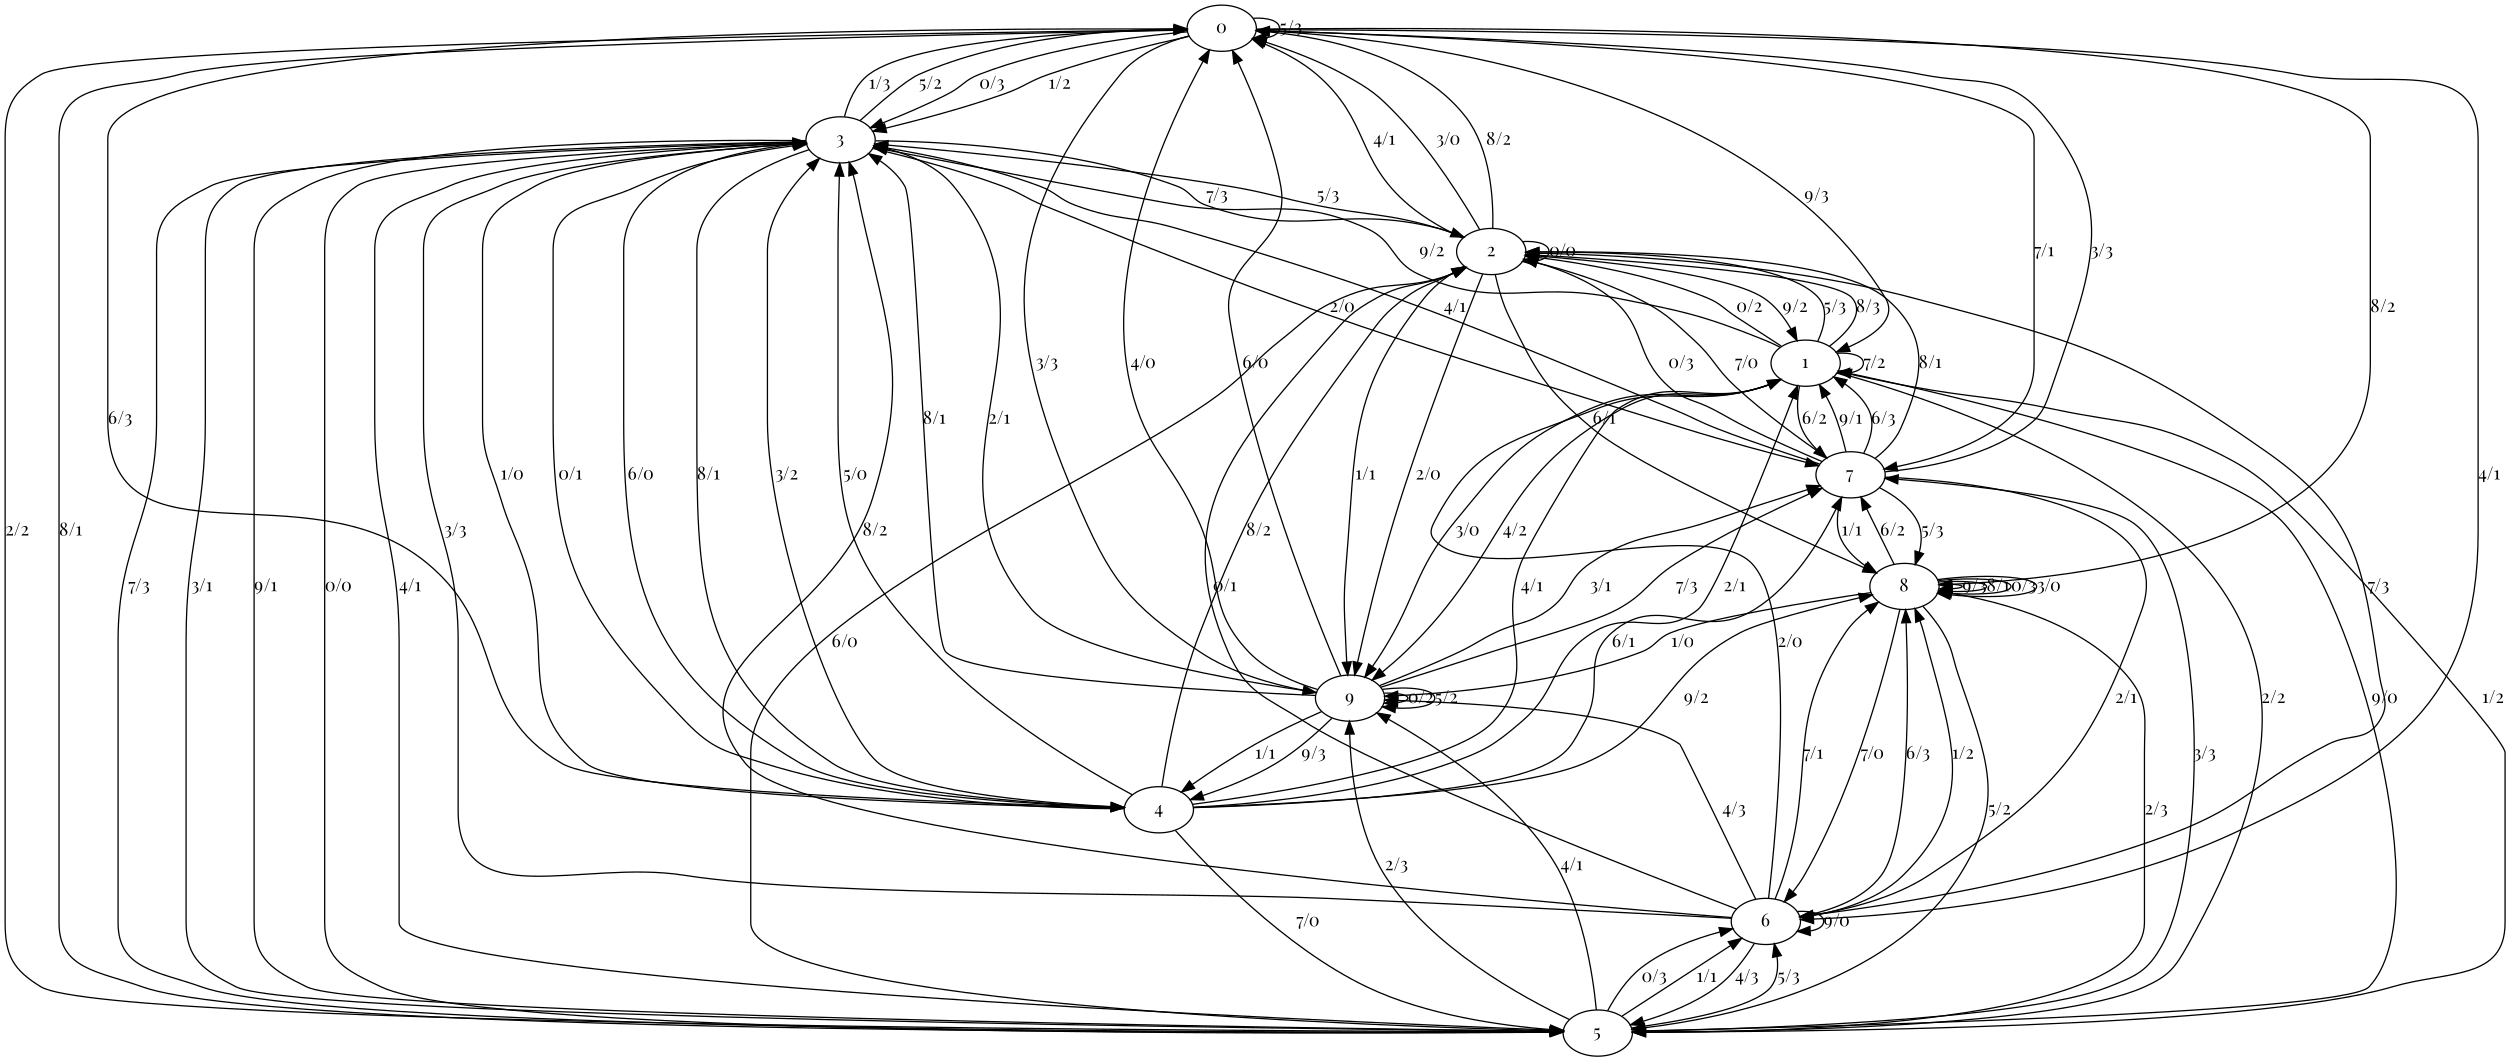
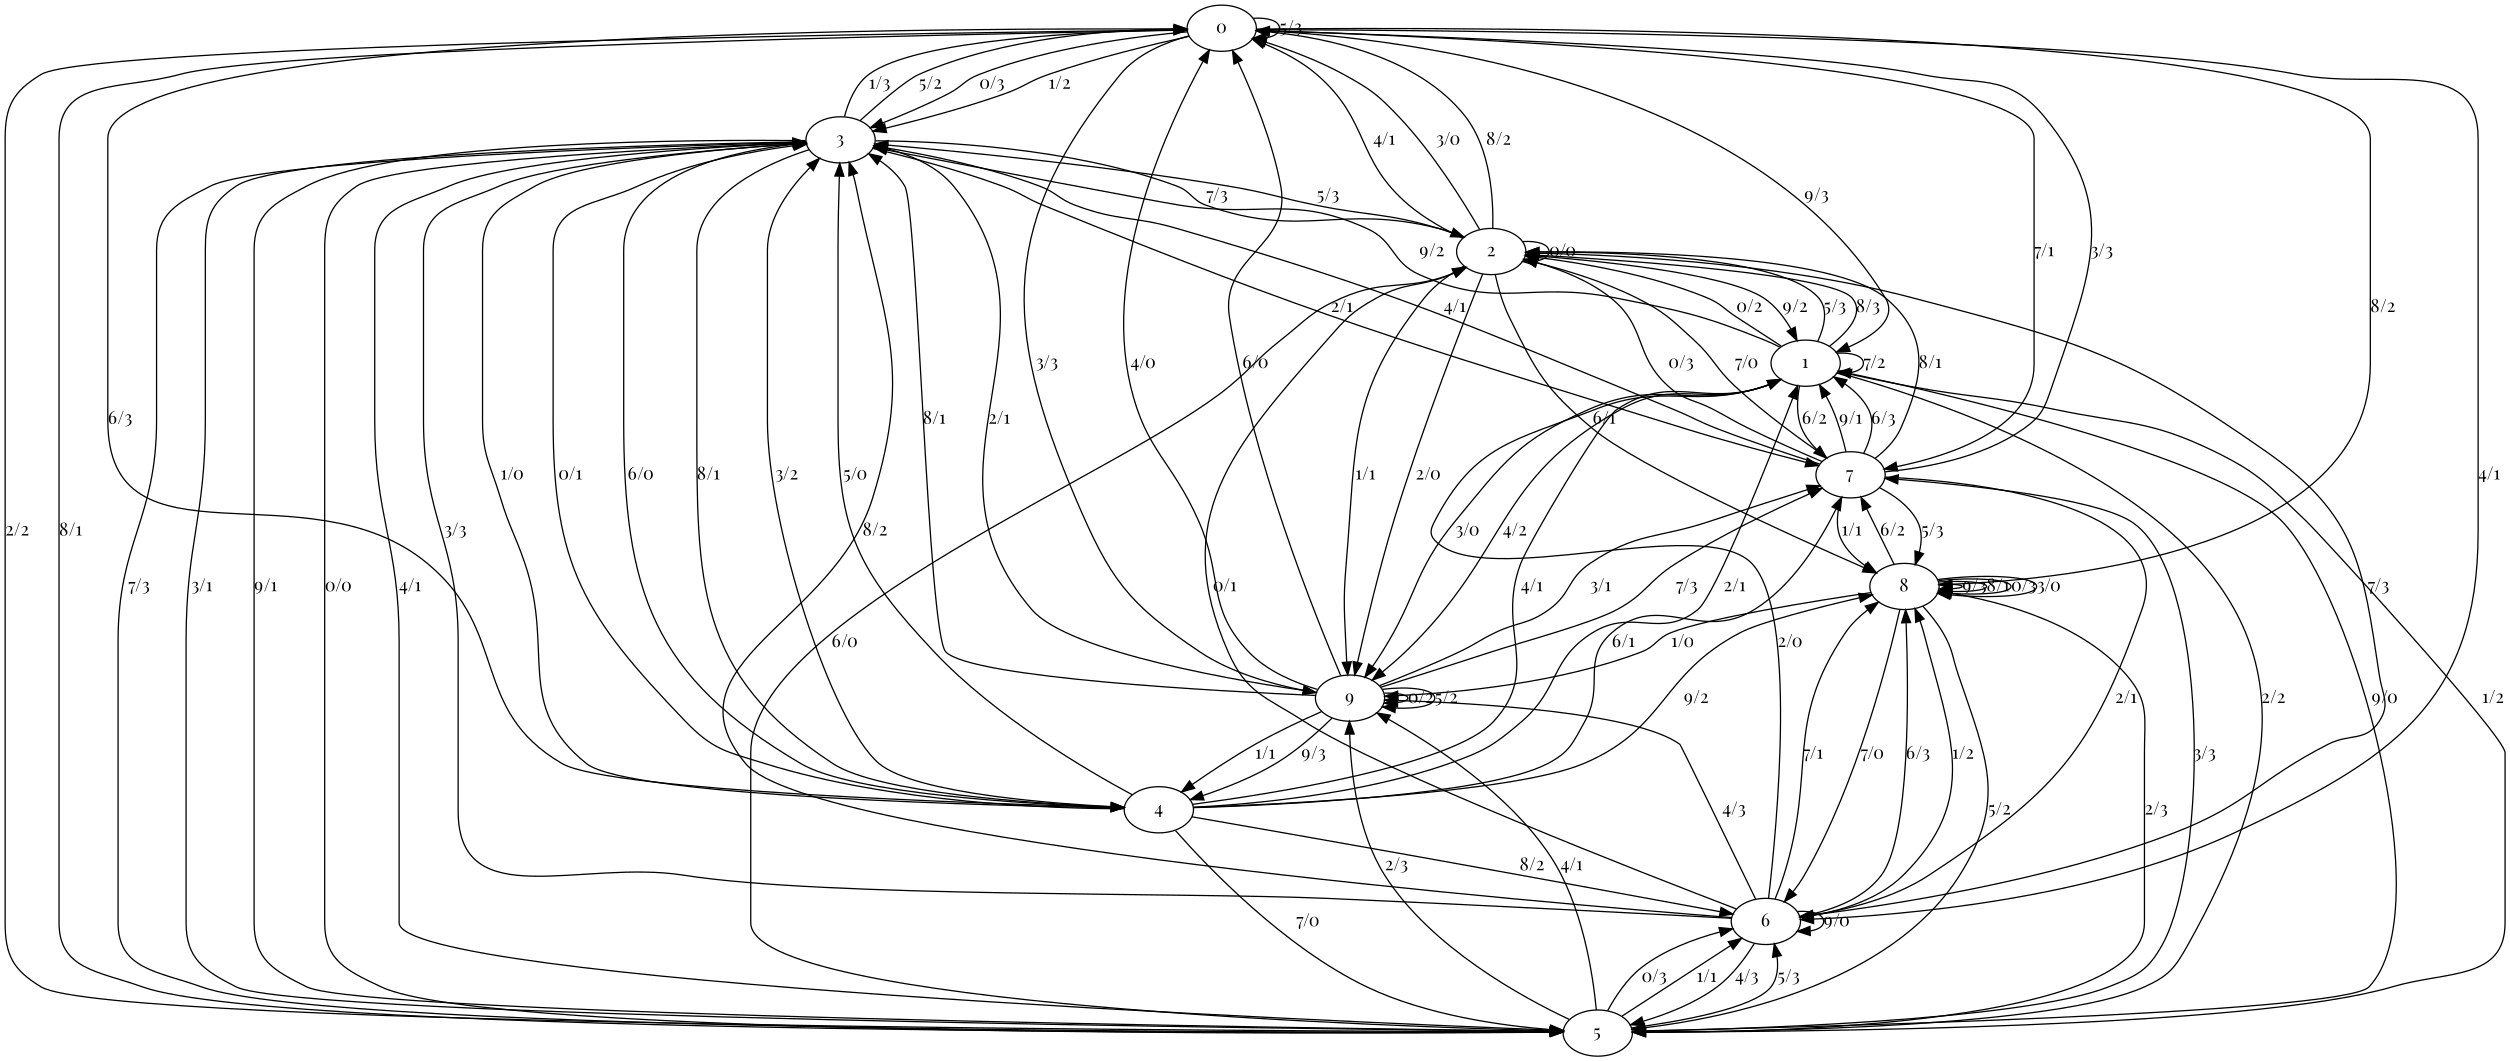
edge "3" -> "7": label "2/0" -> "2/1"
edge "4" -> "2": now "4" -> "6"
